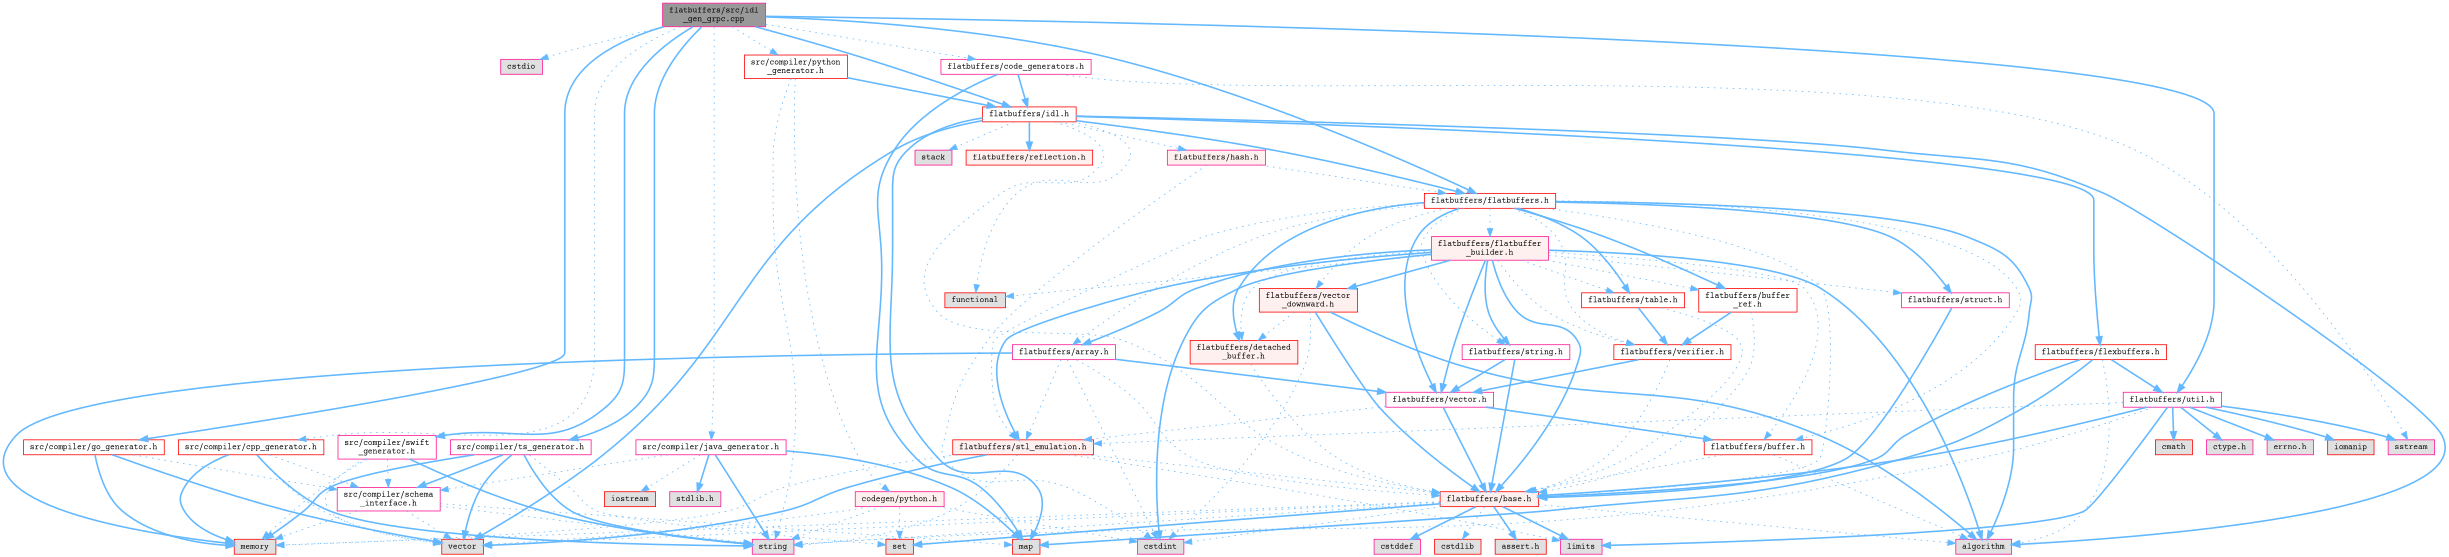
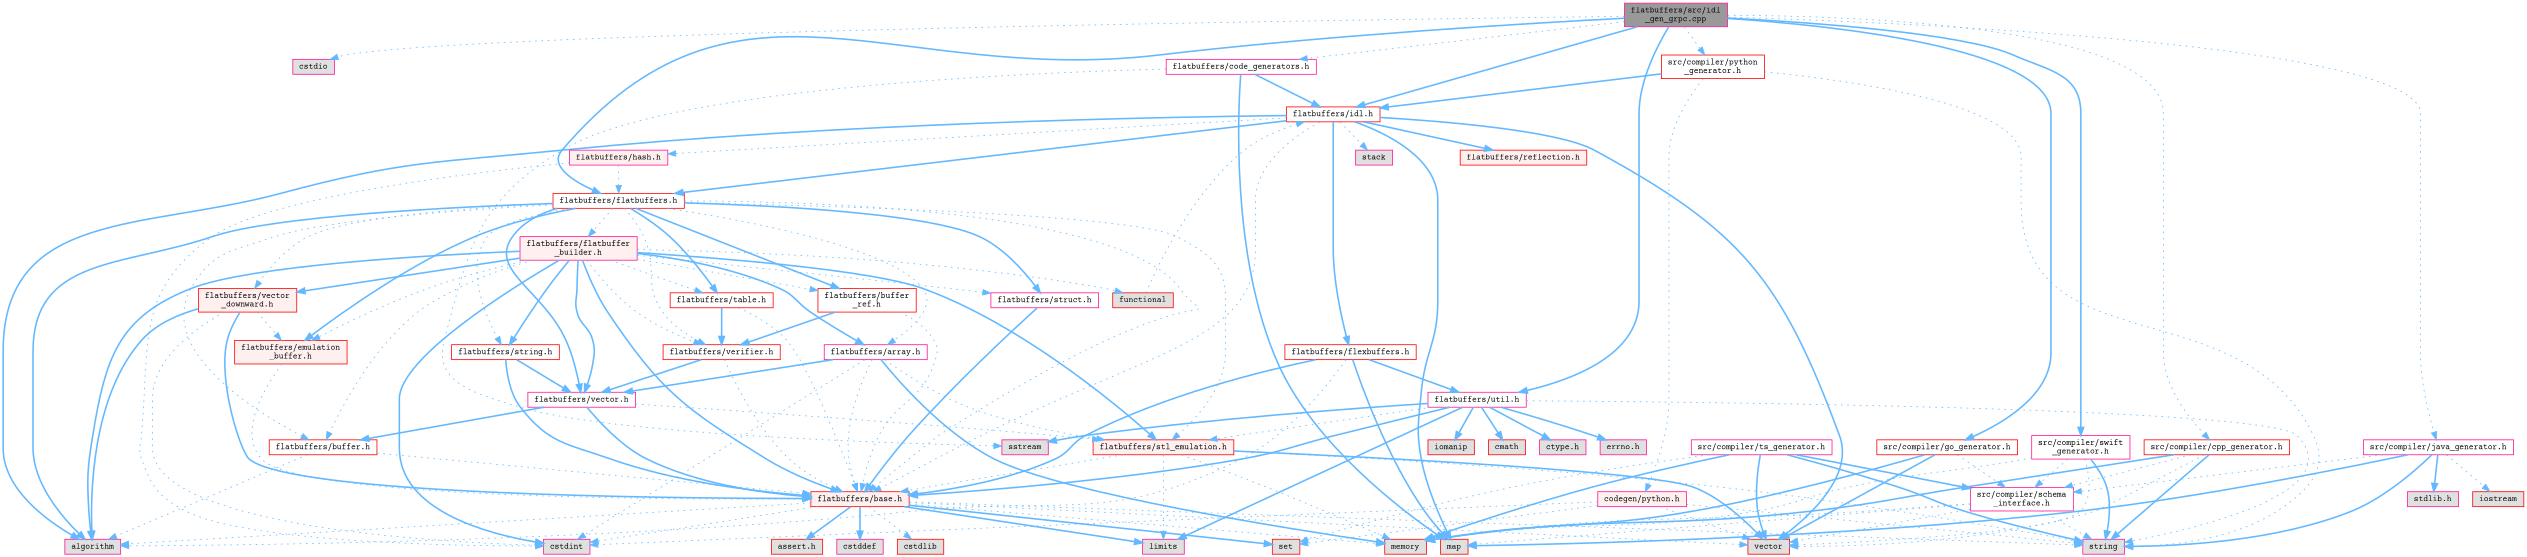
edge "flatbuffers/idl.h" -> "functional": reversed
edge "flatbuffers/src/idl _gen_grpc.cpp" -> "src/compiler/ts_generator.h": removed
node "flatbuffers/detached _buffer.h": label "flatbuffers/detached _buffer.h" -> "flatbuffers/emulation _buffer.h"
node "flatbuffers/string.h": color deeppink -> red
